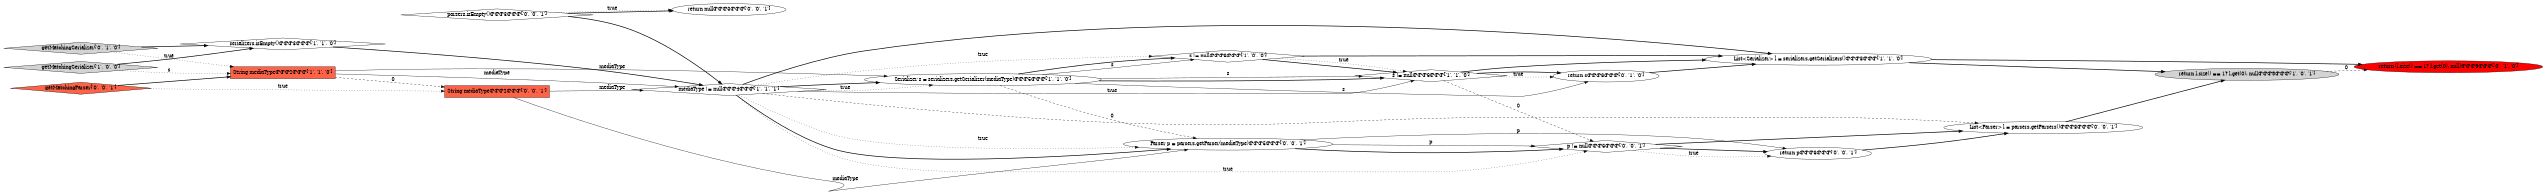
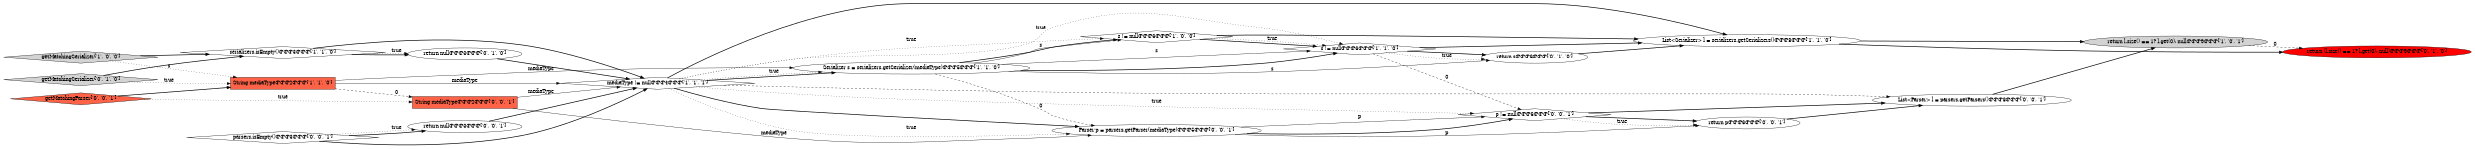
node "return null@@@3@@@['0', '1', '0']": added
edge "mediaType != null@@@4@@@['1', '1', '1']" -> "s != null@@@6@@@['1', '1', '0']": style solid -> dotted
edge "return null@@@3@@@['0', '0', '1']" -> "mediaType != null@@@4@@@['1', '1', '1']": added
